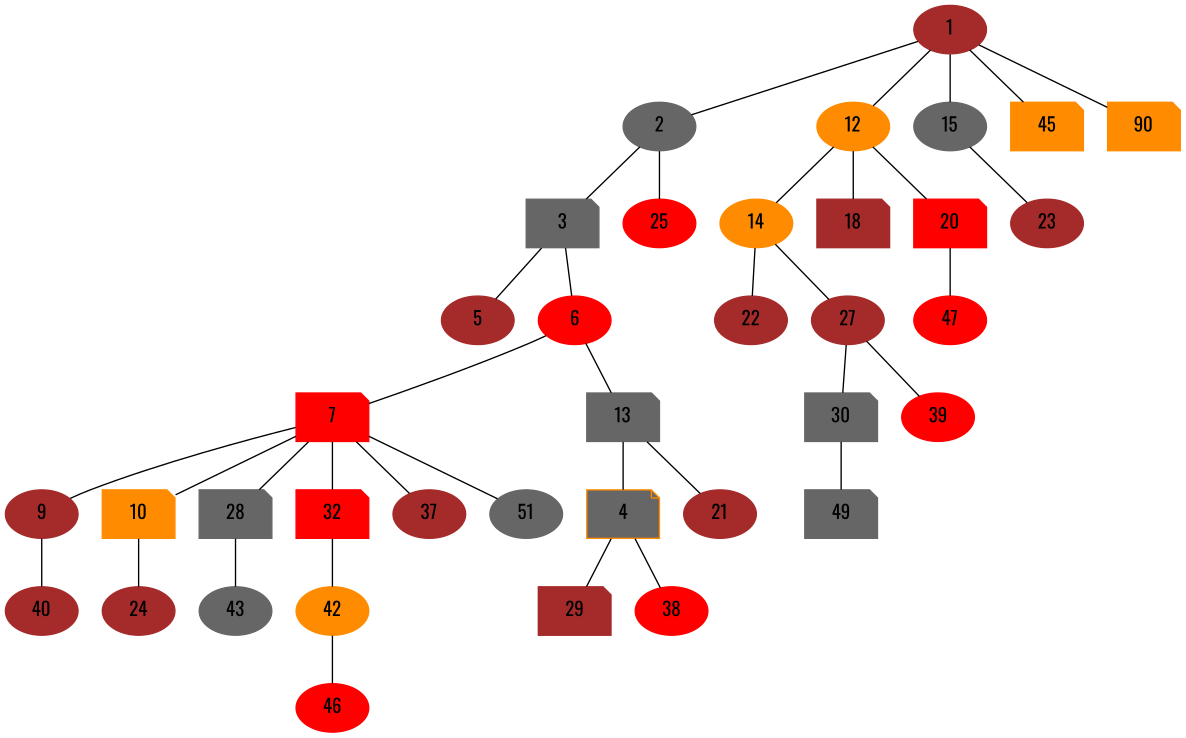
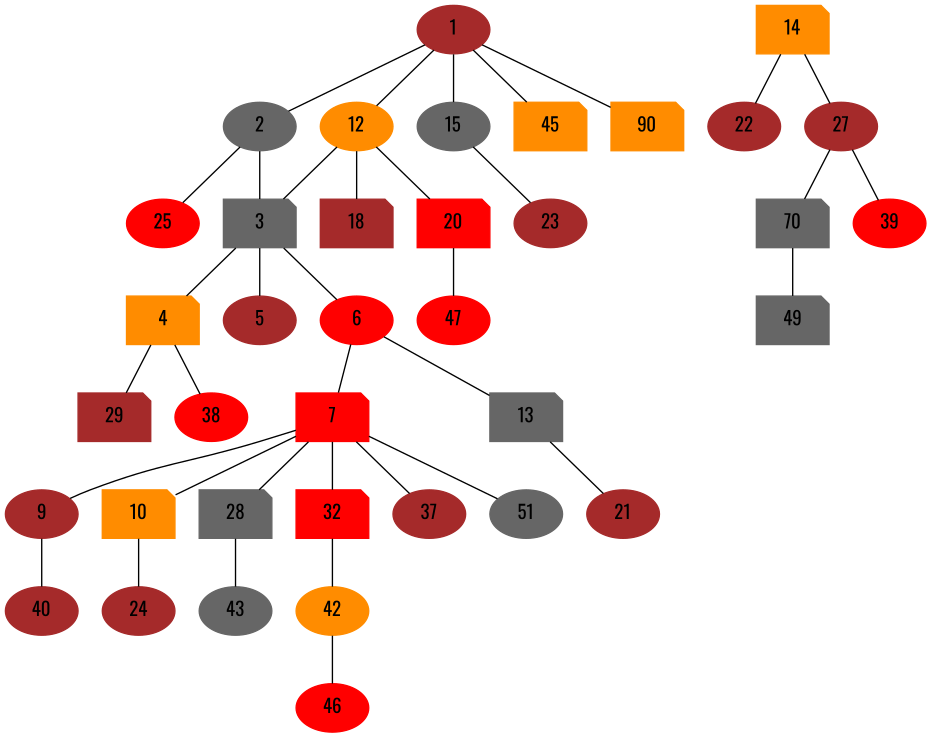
edge "12" -- "14": now "12" -- "3"
node "14": shape ellipse -> note
node "30": label "30" -> "70"
edge "13" -- "4": now "3" -- "4"
node "4": fillcolor gray40 -> darkorange
